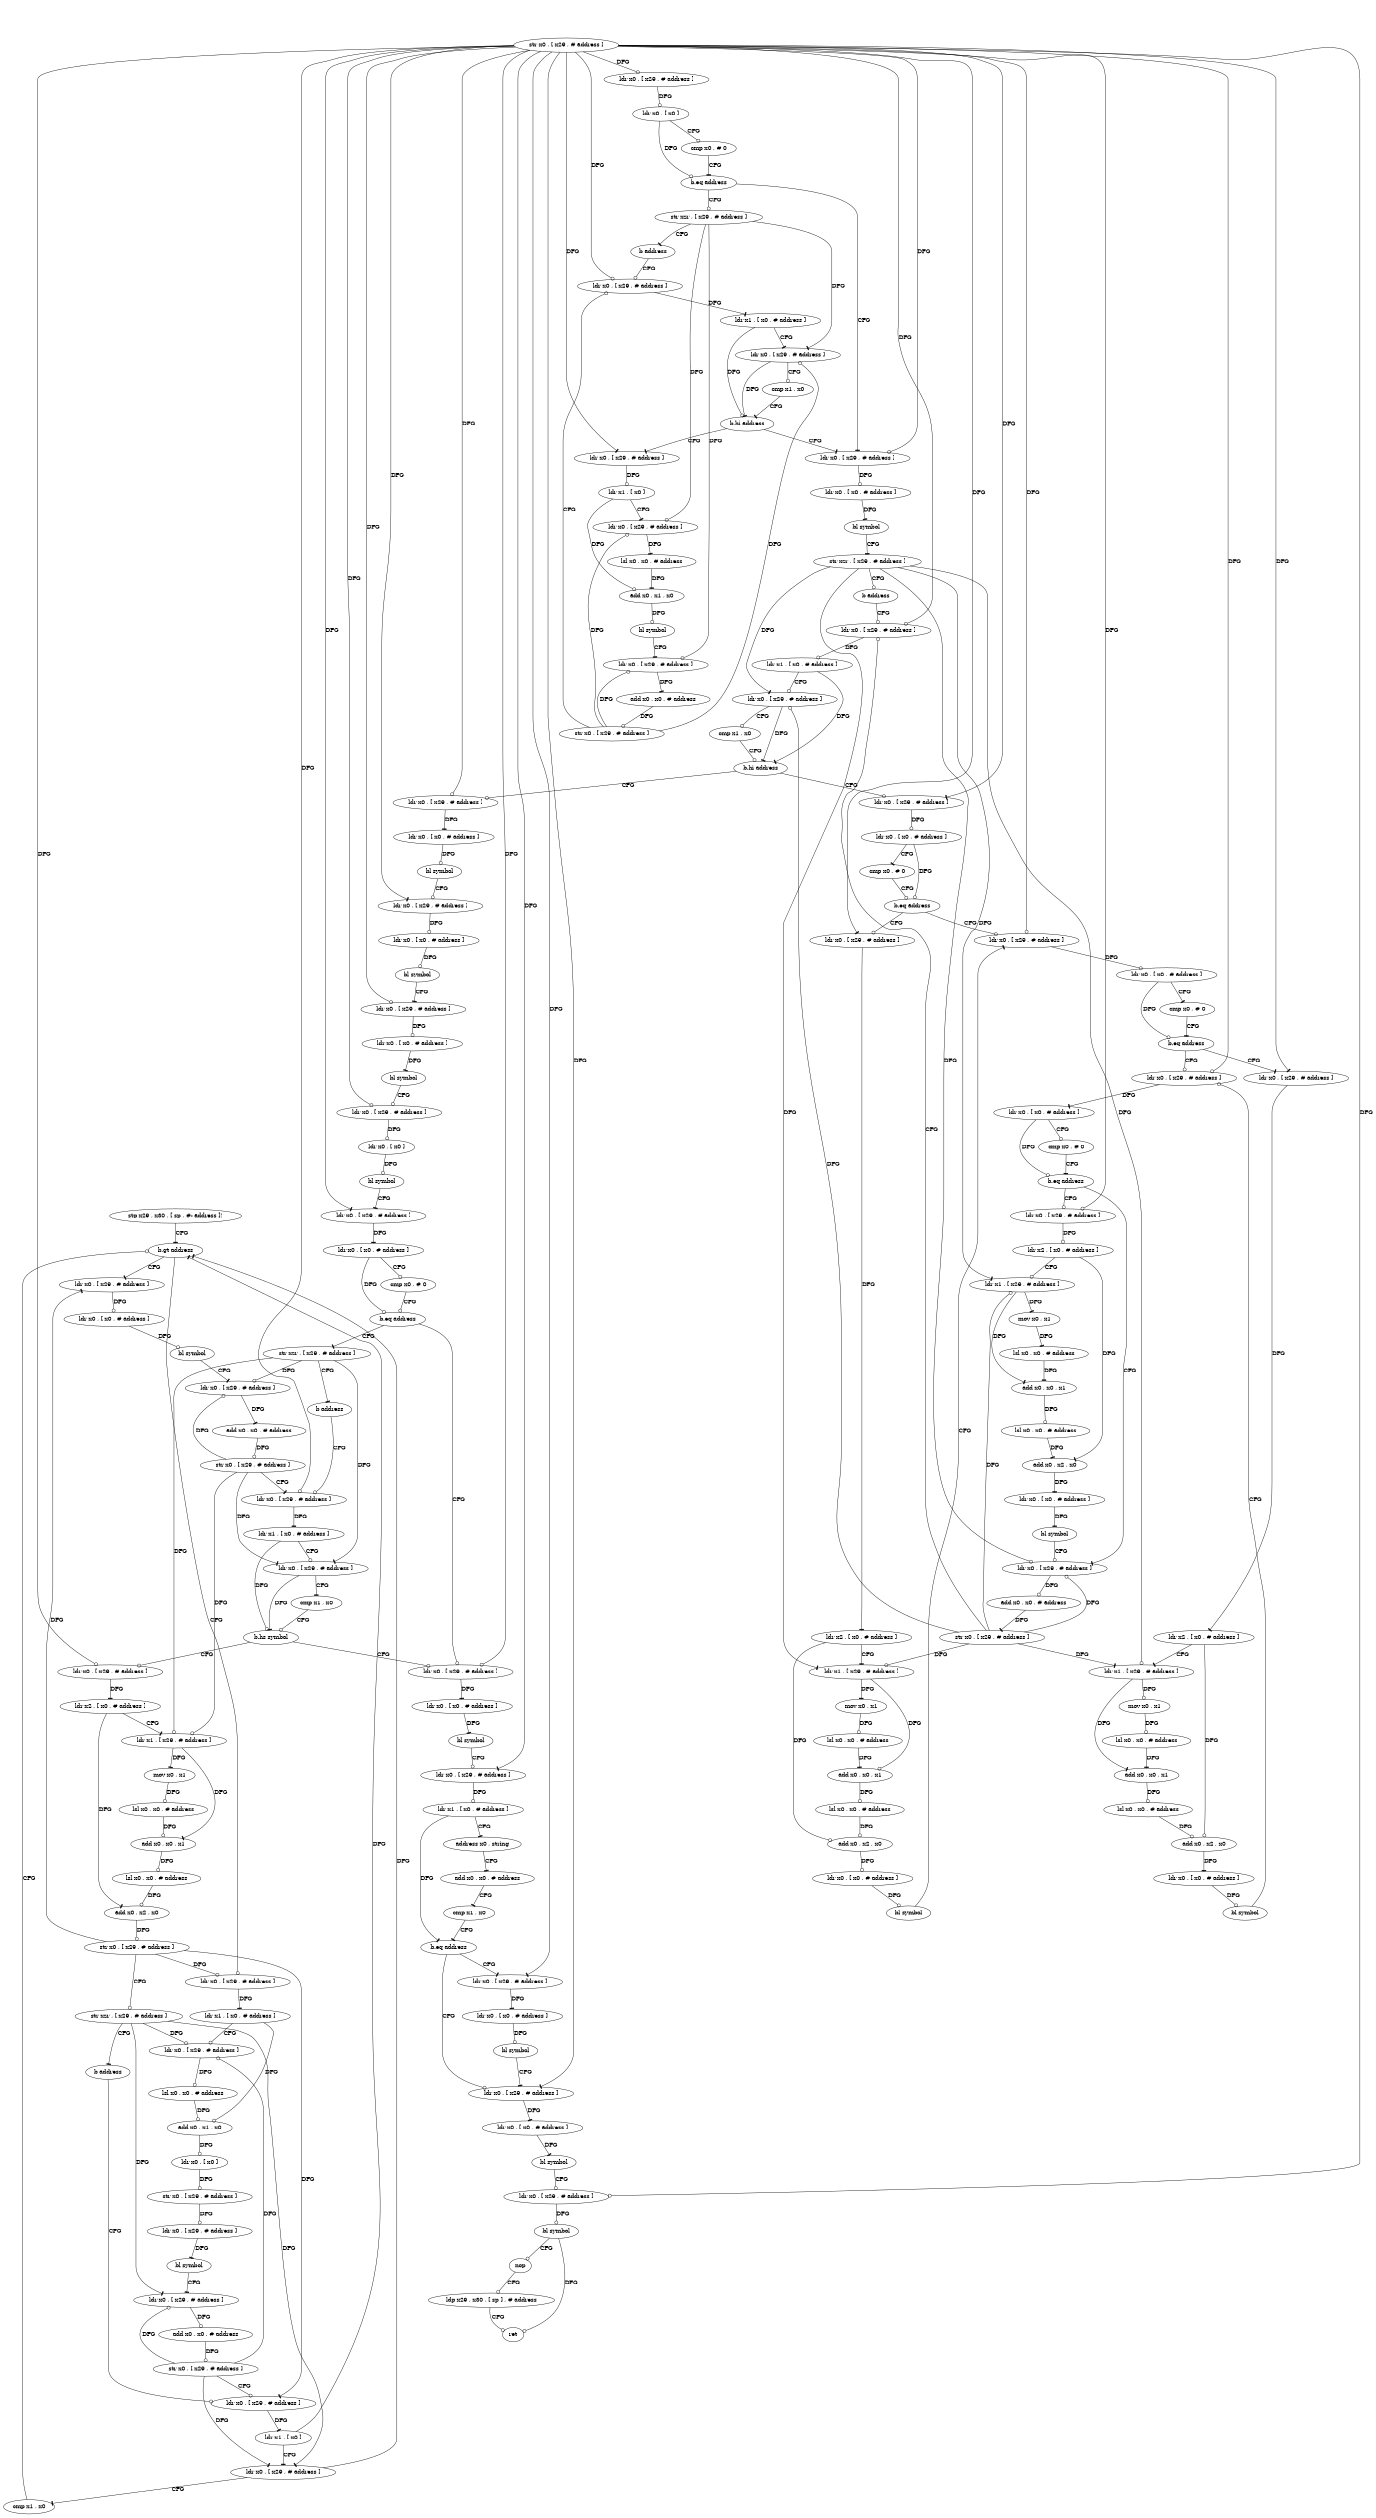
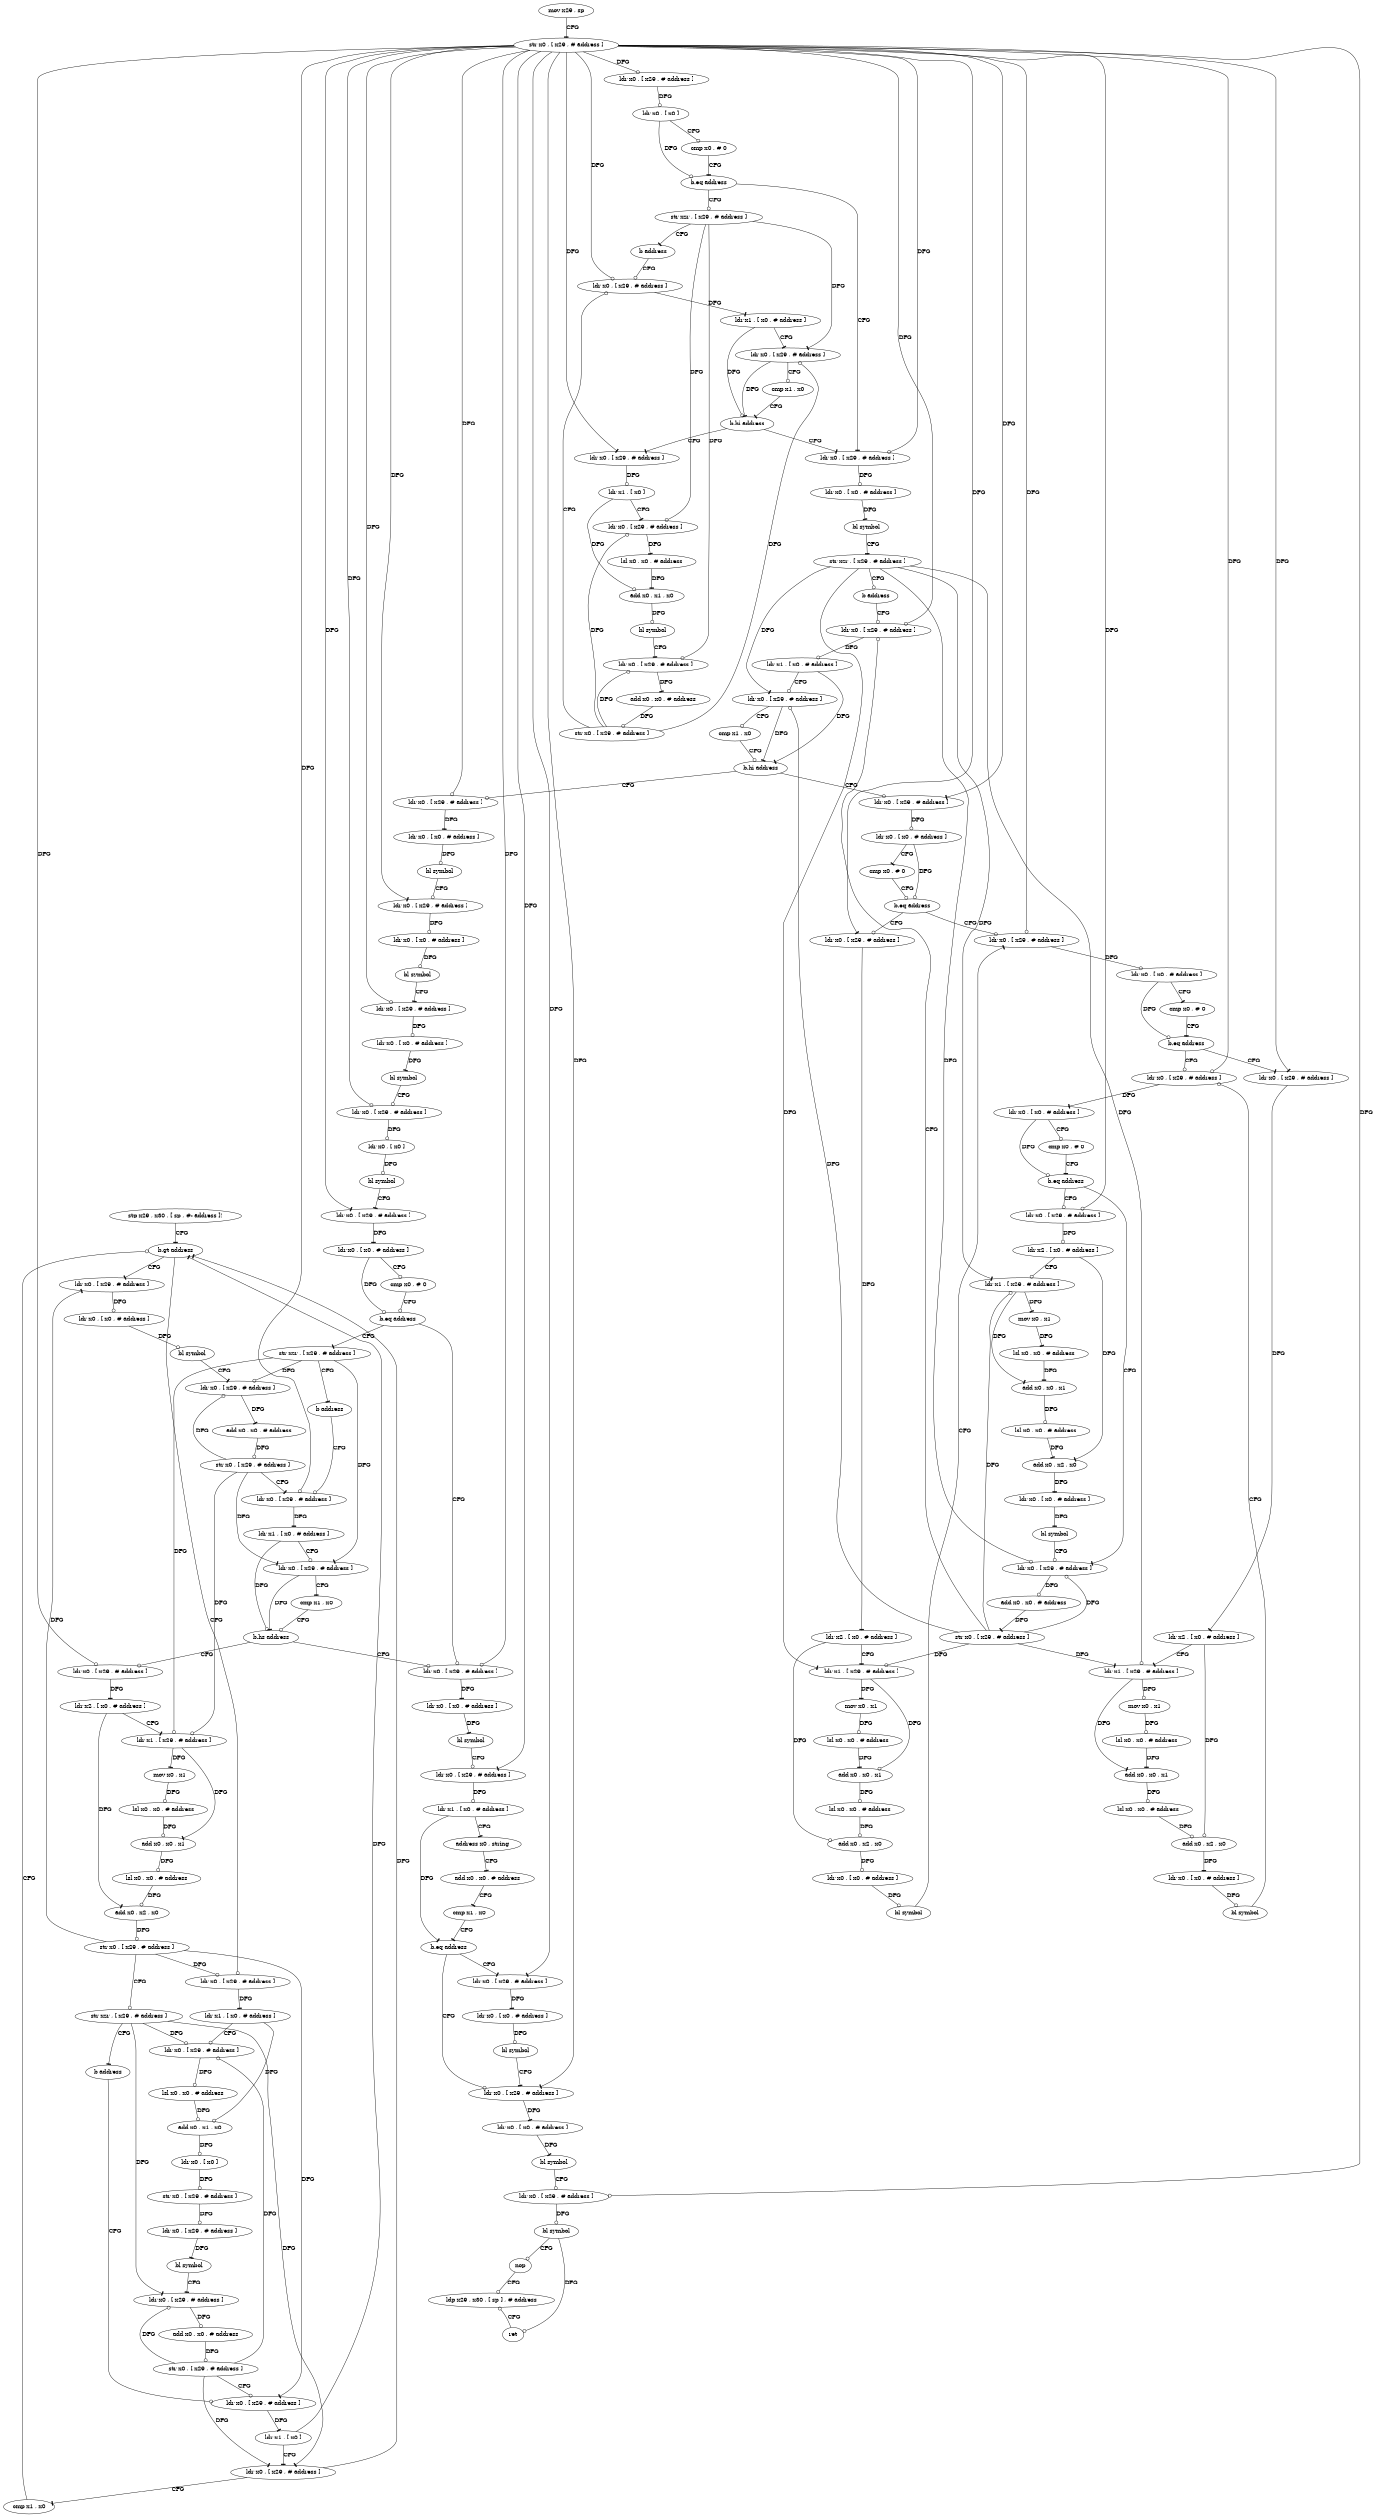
node "mov x29 , sp": added
node "b.hs symbol": label "b.hs symbol" -> "b.hs address"
edge "ldp x29 , x30 , [ sp ] , # address" -> "ret": reversed
